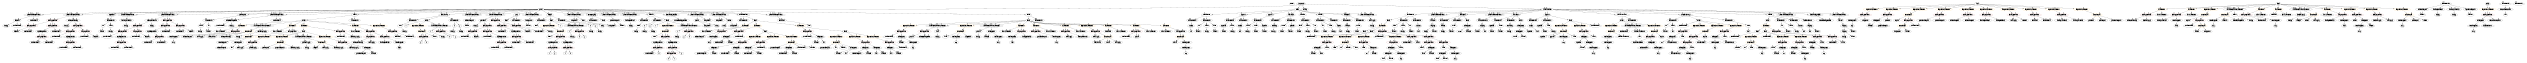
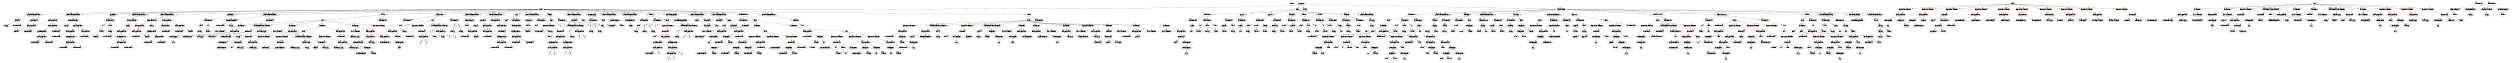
node "increaseLockTime_intou1": added
node "transfer_intou22": label "transfer_intou22" -> "safeMult_intou22"
